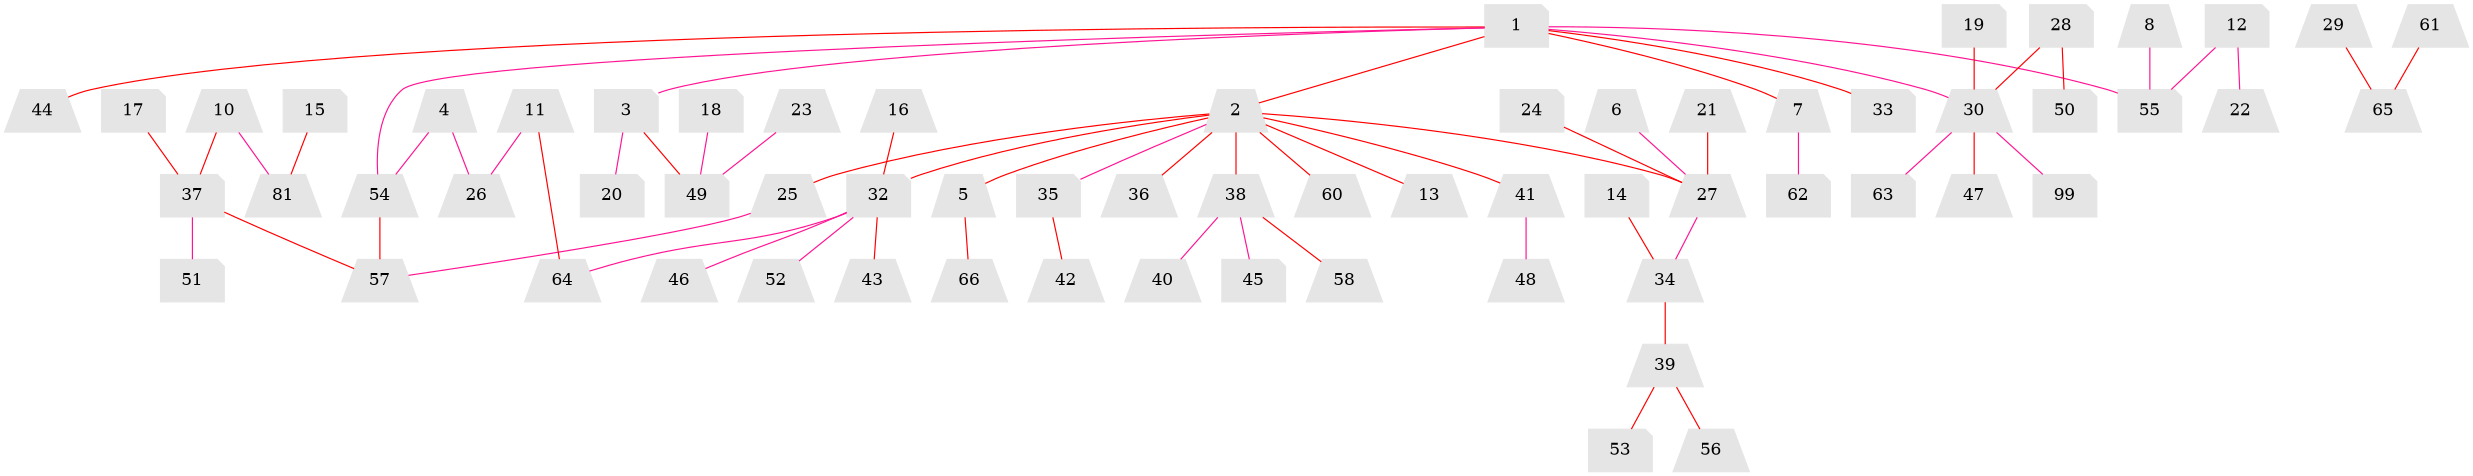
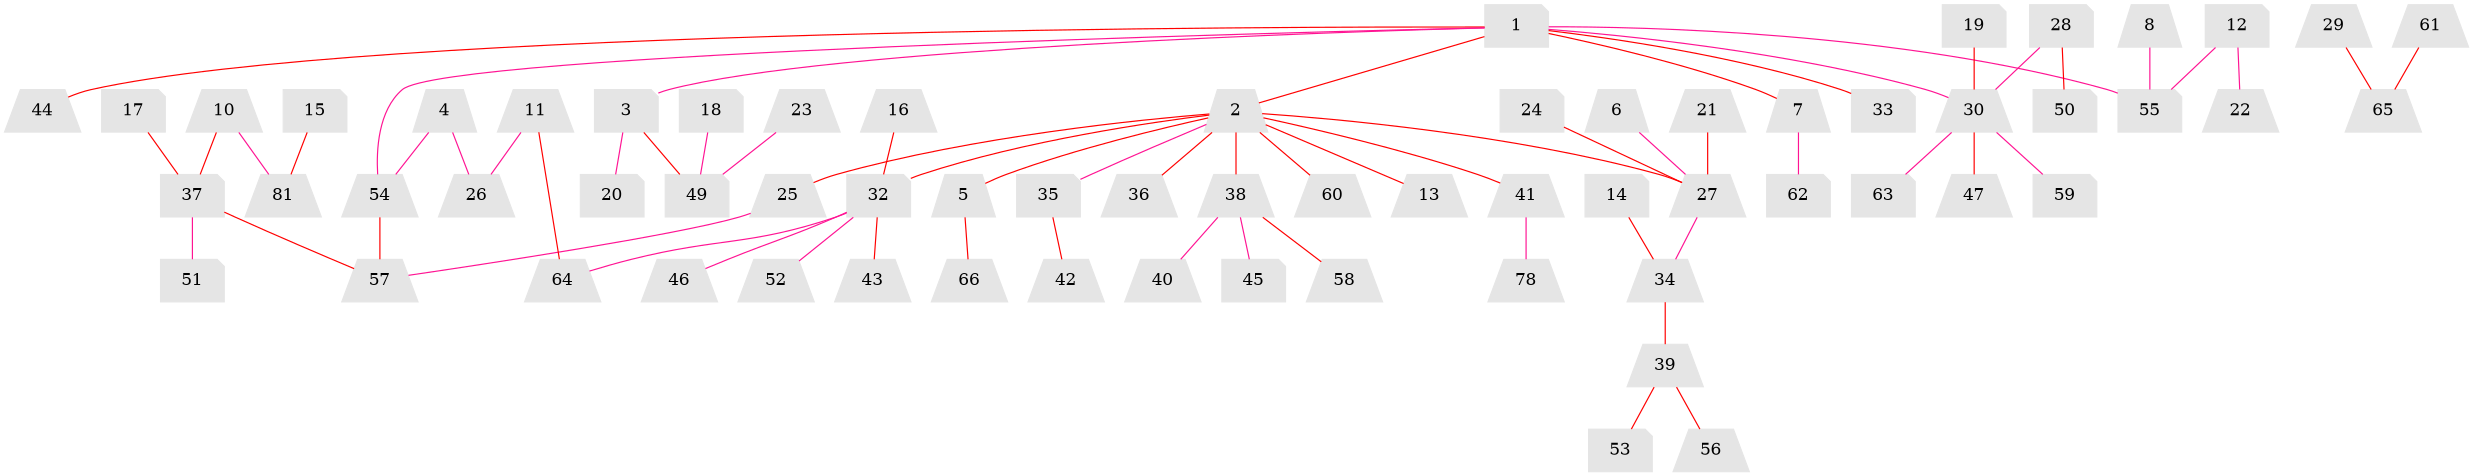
edge "28" -- "30": color red -> deeppink
node "99": label "99" -> "59"
node "48": label "48" -> "78"
